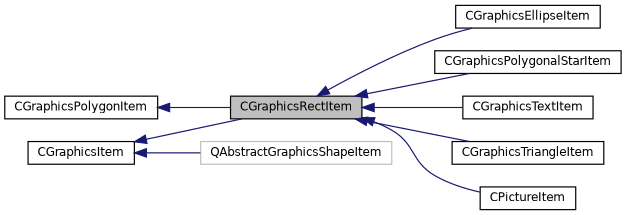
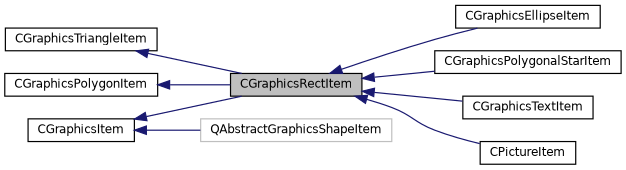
edge "CGraphicsTriangleItem" -> "CGraphicsRectItem": reversed
